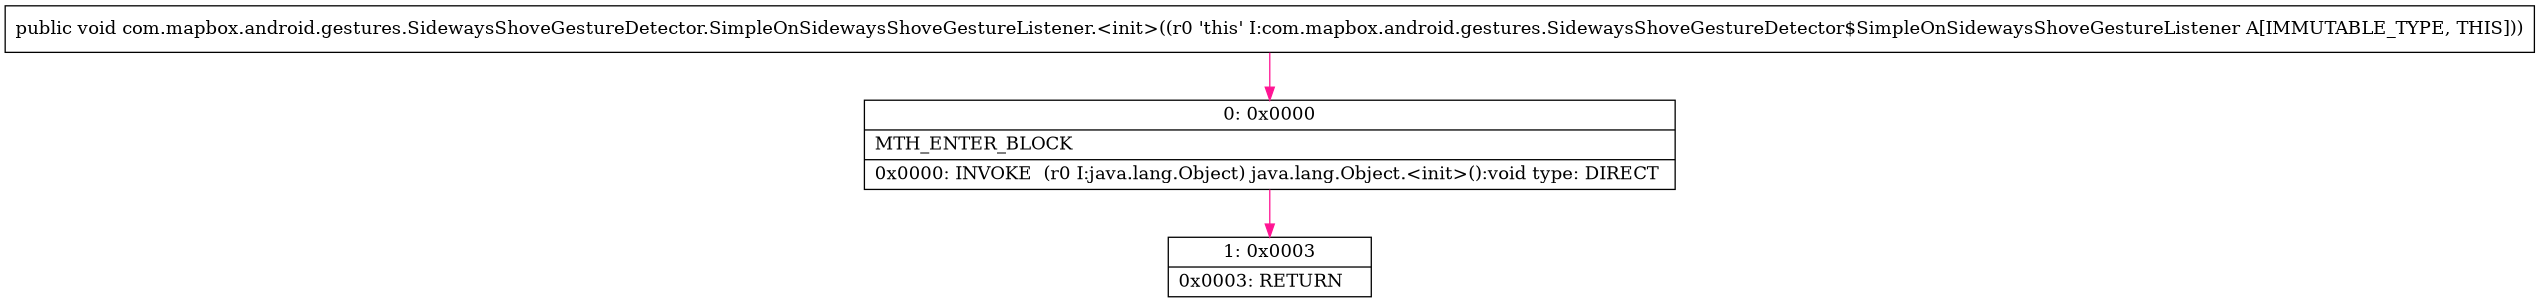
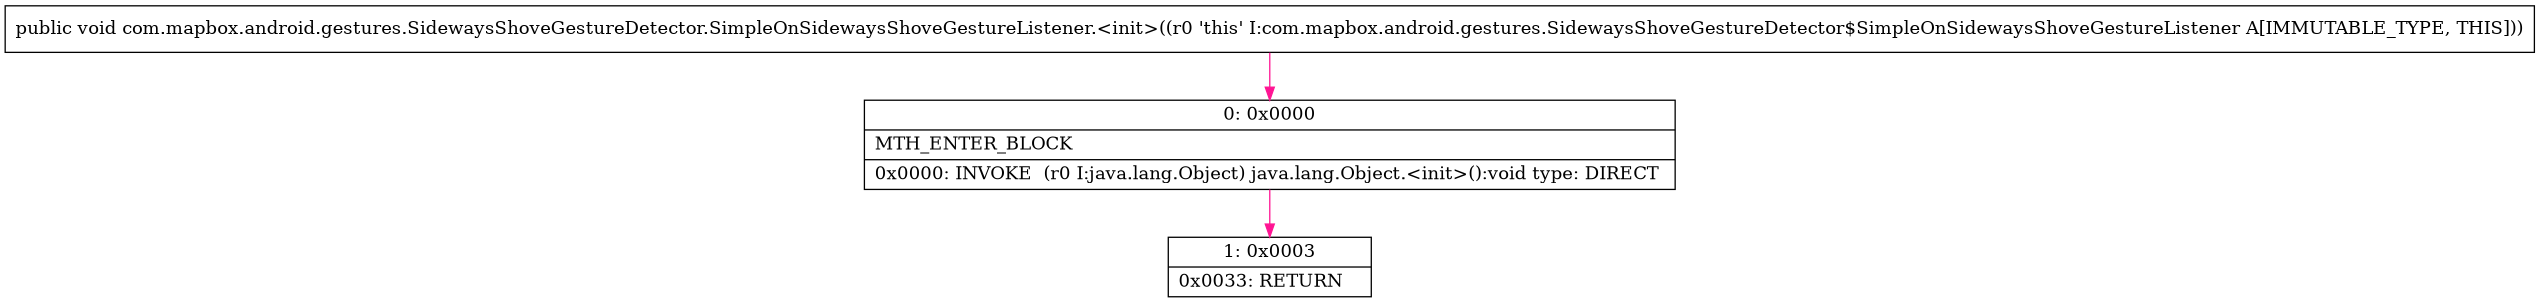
node "1: 0x0003": text "0x0003: RETURN" -> "0x0033: RETURN"
